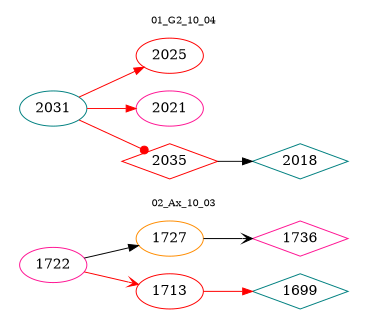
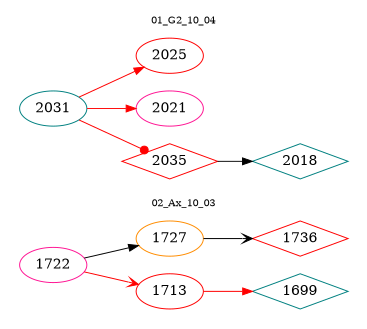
node "1736": color deeppink -> red
